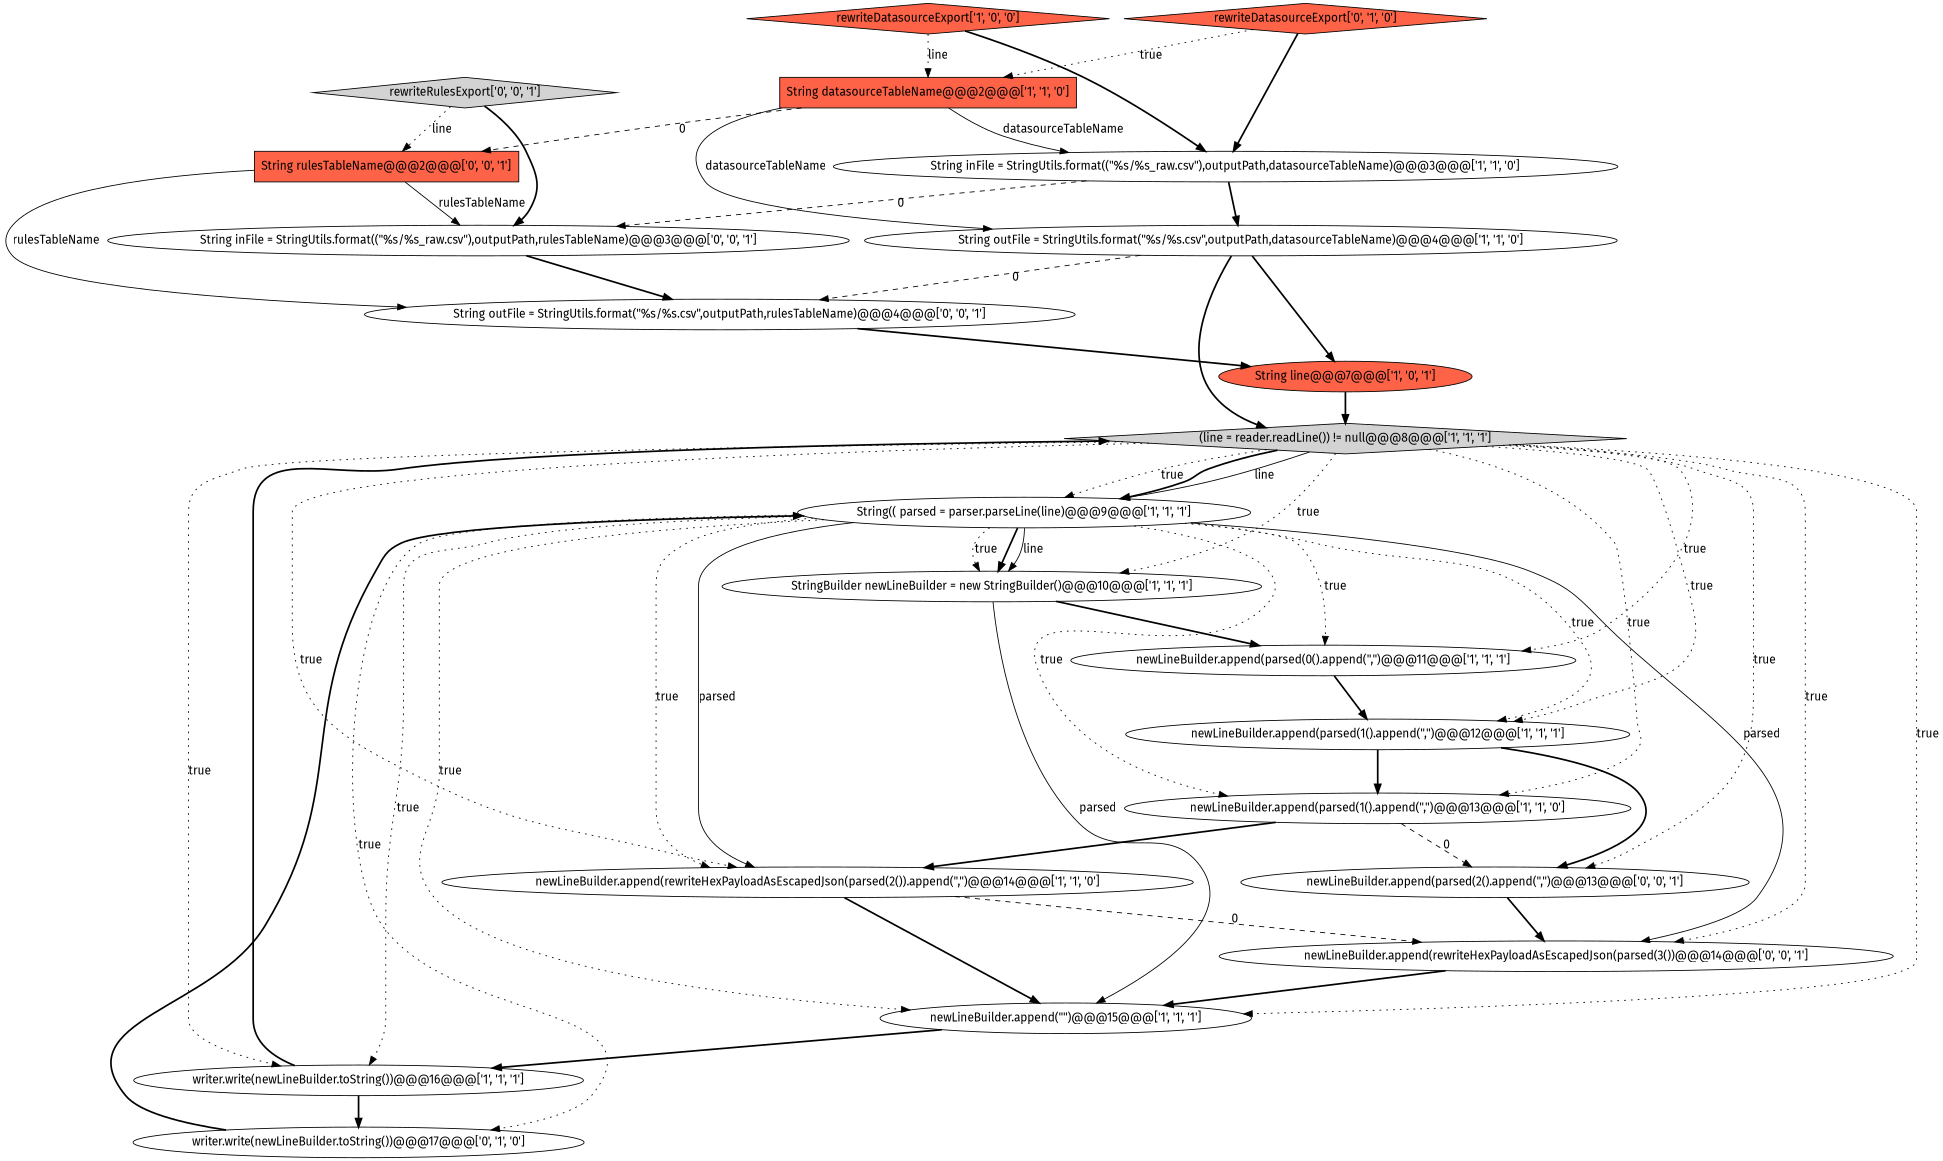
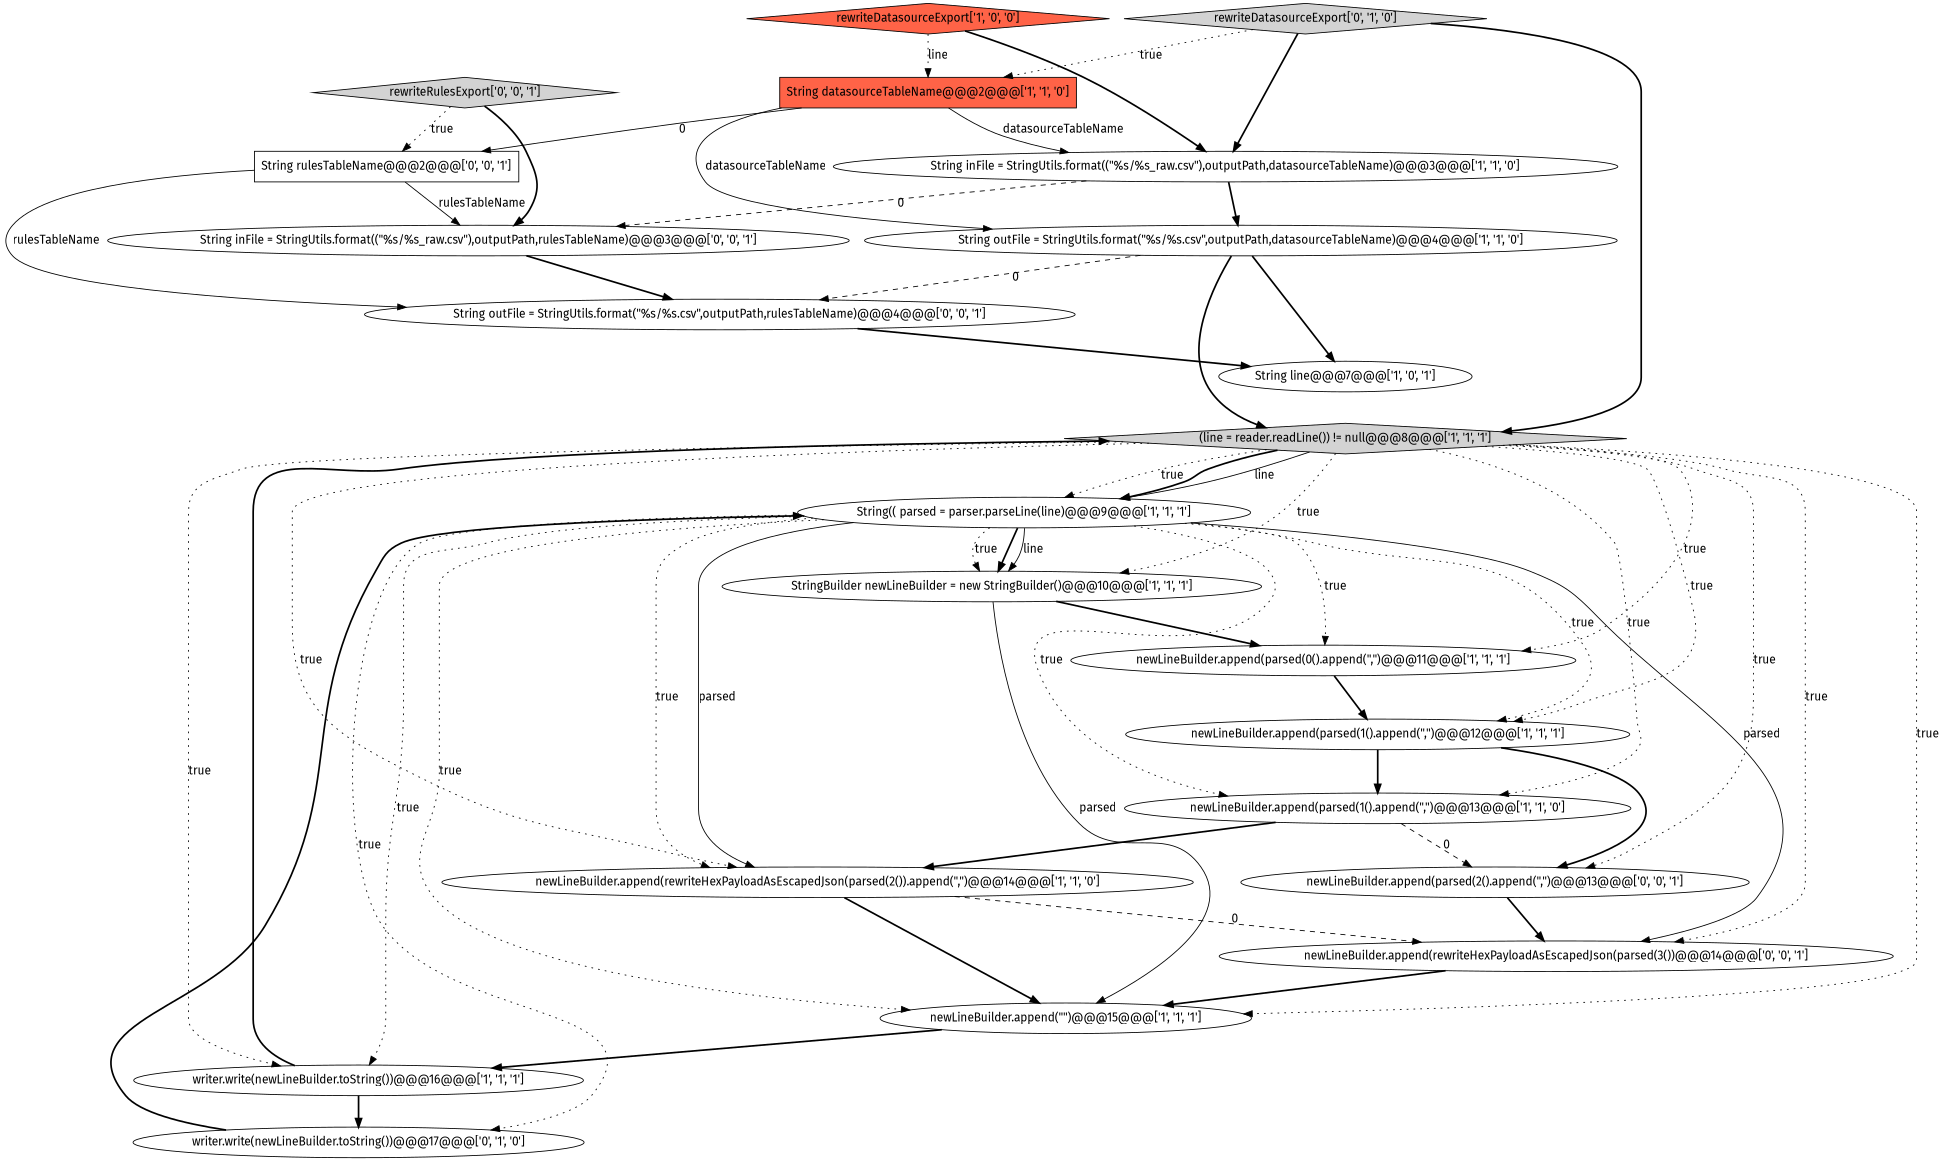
node "rewriteDatasourceExport['0', '1', '0']": fillcolor tomato -> lightgray
edge "String datasourceTableName@@@2@@@['1', '1', '0']" -> "String rulesTableName@@@2@@@['0', '0', '1']": style dashed -> solid
edge "rewriteRulesExport['0', '0', '1']" -> "String rulesTableName@@@2@@@['0', '0', '1']": label "line" -> "true"
node "String rulesTableName@@@2@@@['0', '0', '1']": fillcolor tomato -> white
node "String line@@@7@@@['1', '0', '1']": fillcolor tomato -> white
edge "String line@@@7@@@['1', '0', '1']" -> "(line = reader.readLine()) != null@@@8@@@['1', '1', '1']": now "rewriteDatasourceExport['0', '1', '0']" -> "(line = reader.readLine()) != null@@@8@@@['1', '1', '1']"
